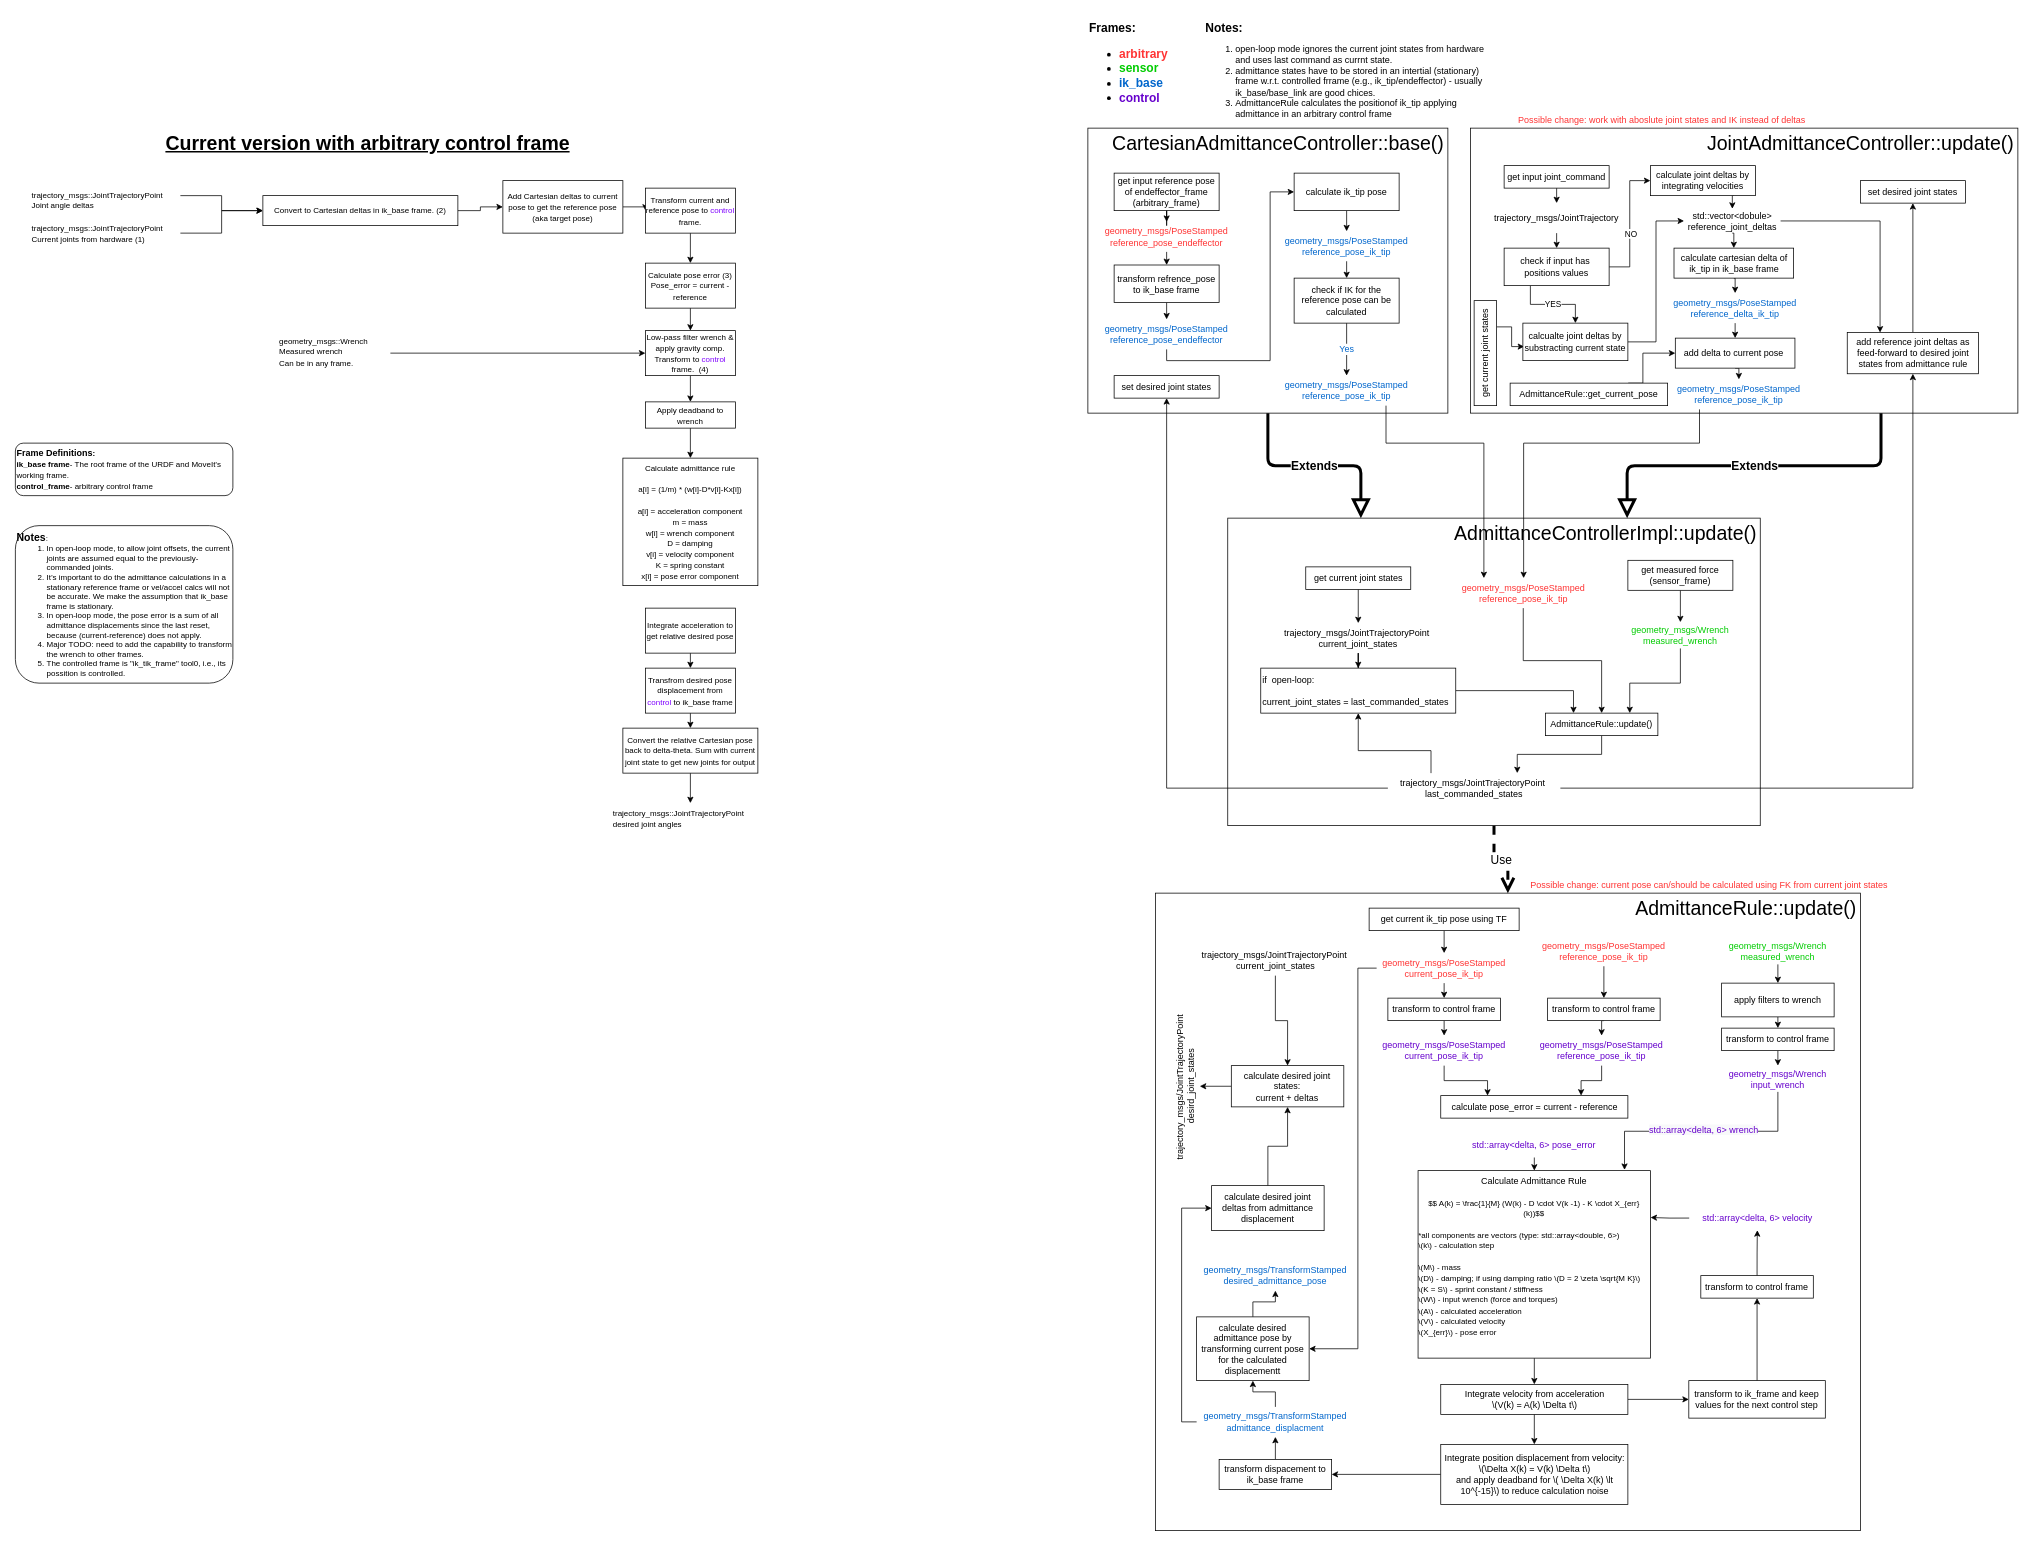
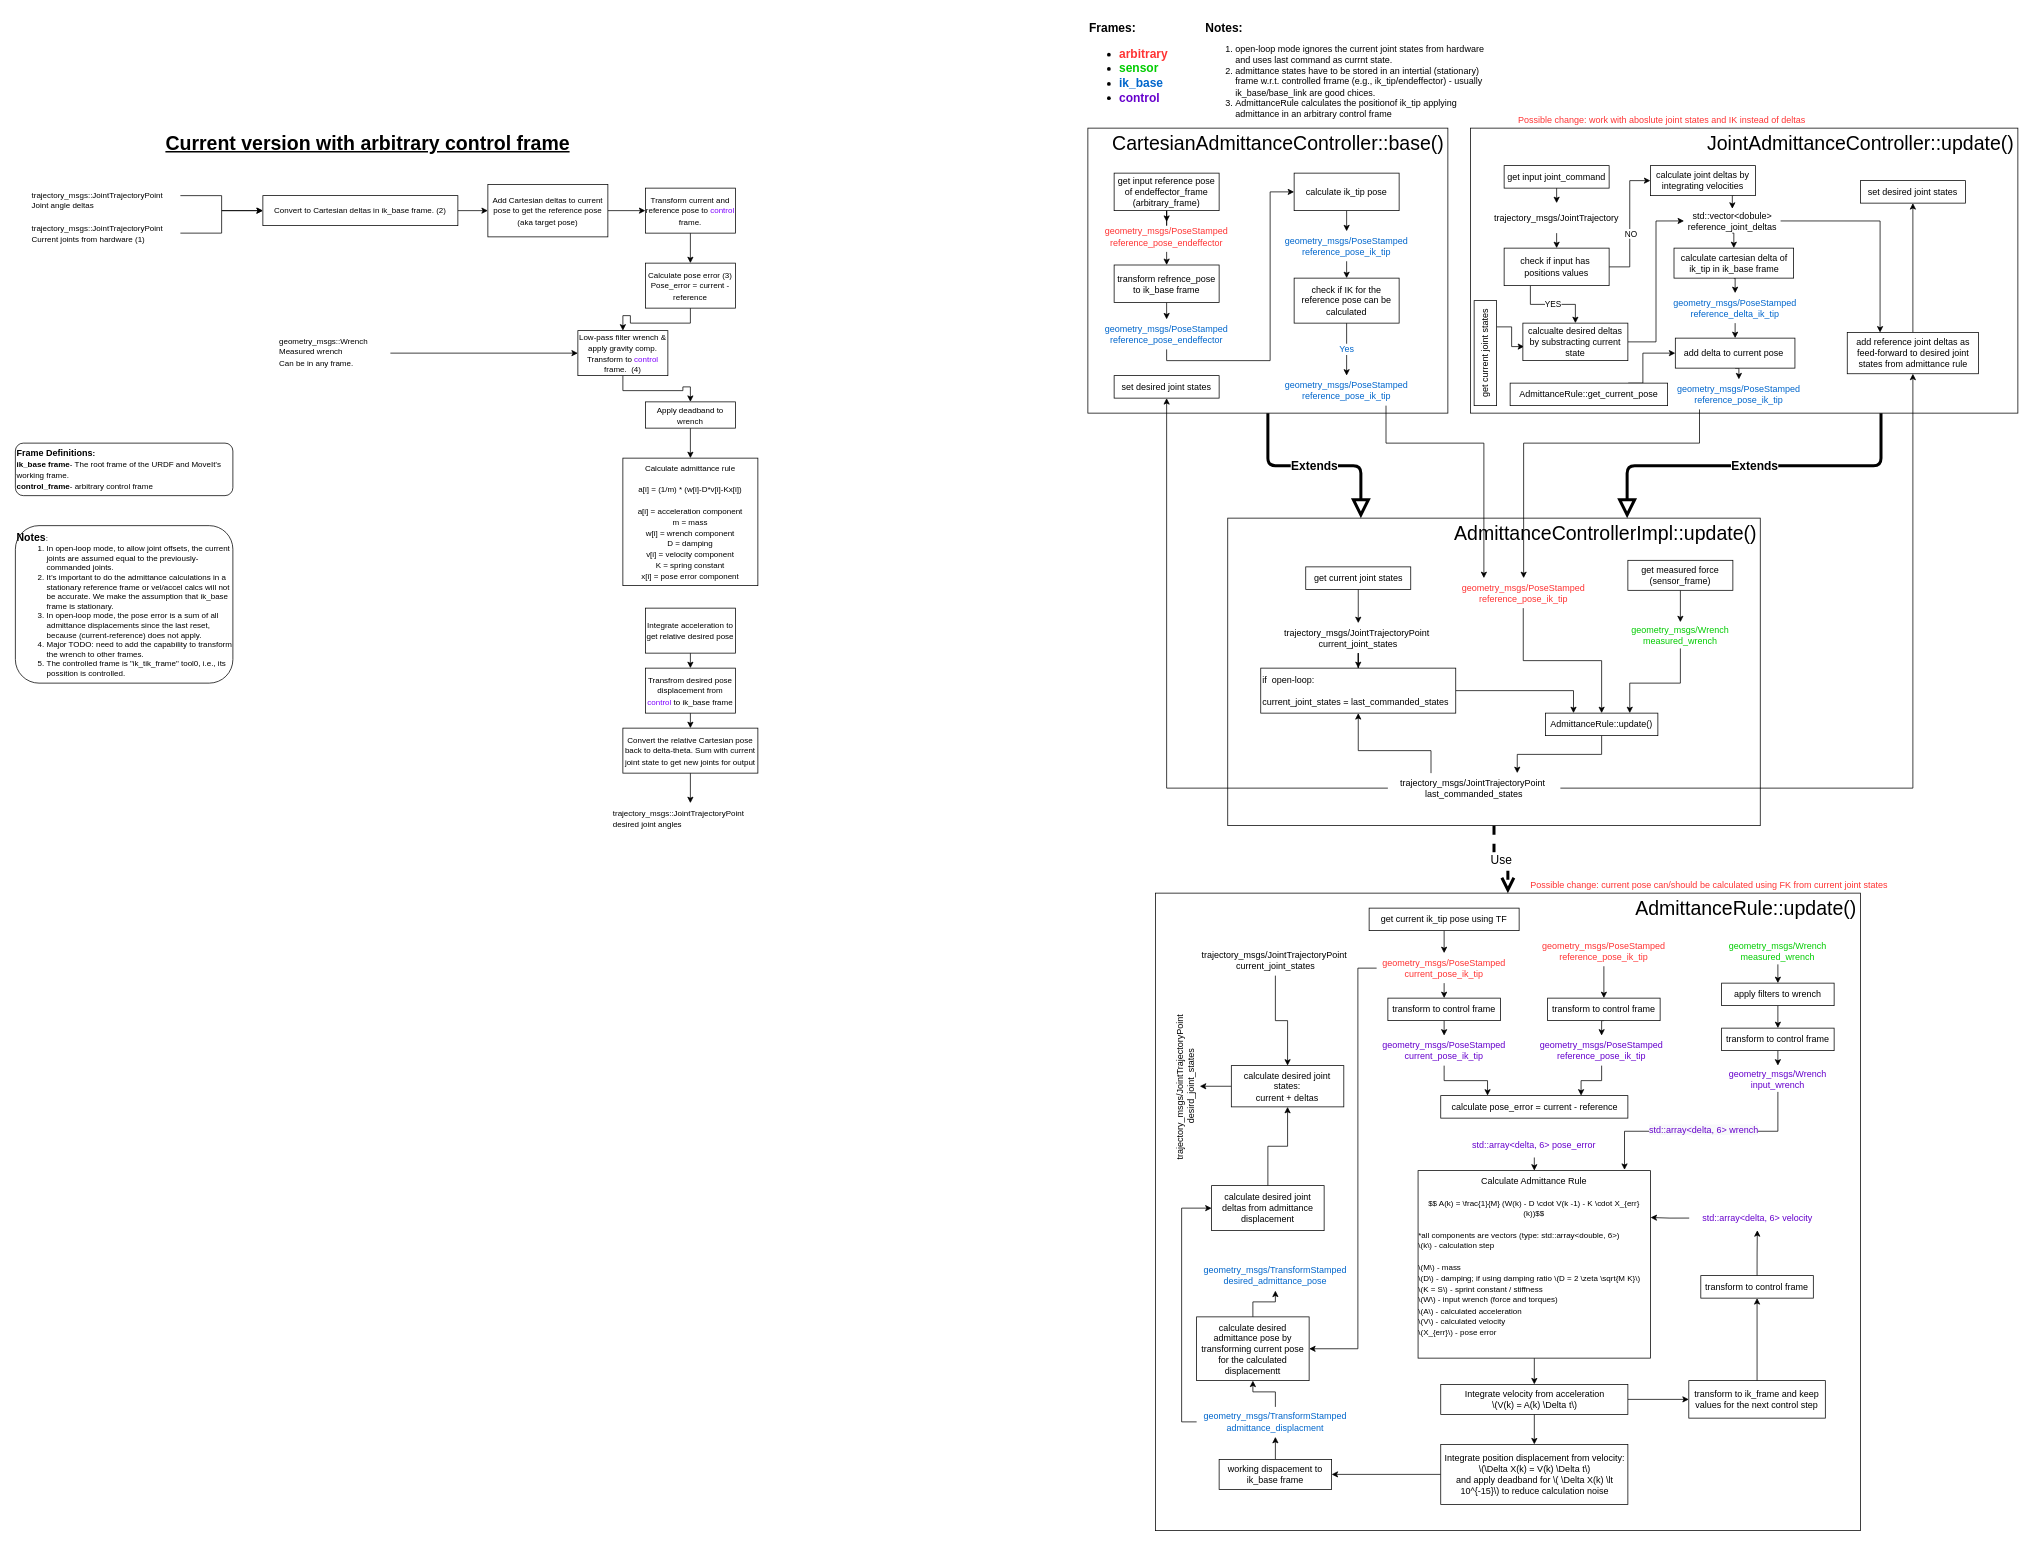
node "Add Cartesian deltas to current pose to get the reference pose (aka target pose)": moved (563, 207) -> (548, 210)
node "calcualte joint deltas by substracting current state": label "calcualte joint deltas by substracting current state" -> "calcualte desired deltas by substracting current state"
node "Low-pass filter wrench & apply gravity comp. Transform to control frame. (4)": moved (690, 353) -> (623, 353)
node "apply filters to wrench": size 113x34 -> 113x23
node "transform dispacement to ik_base frame": label "transform dispacement to ik_base frame" -> "working dispacement to ik_base frame"
